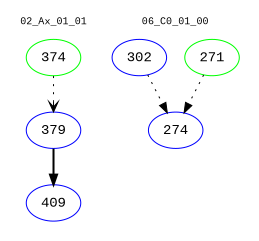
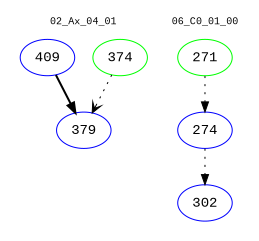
cluster "02_Ax_01_01": label "02_Ax_01_01" -> "02_Ax_04_01"
edge "302" -> "274": reversed
edge "379" -> "409": reversed
